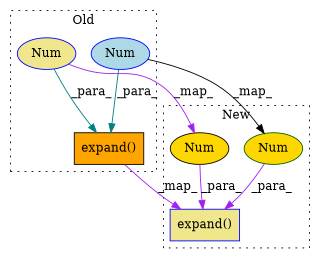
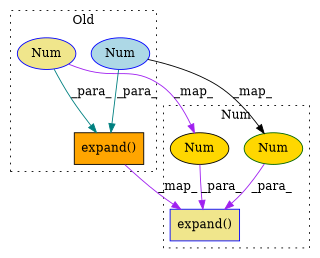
cluster "New": label "New" -> "Num"
